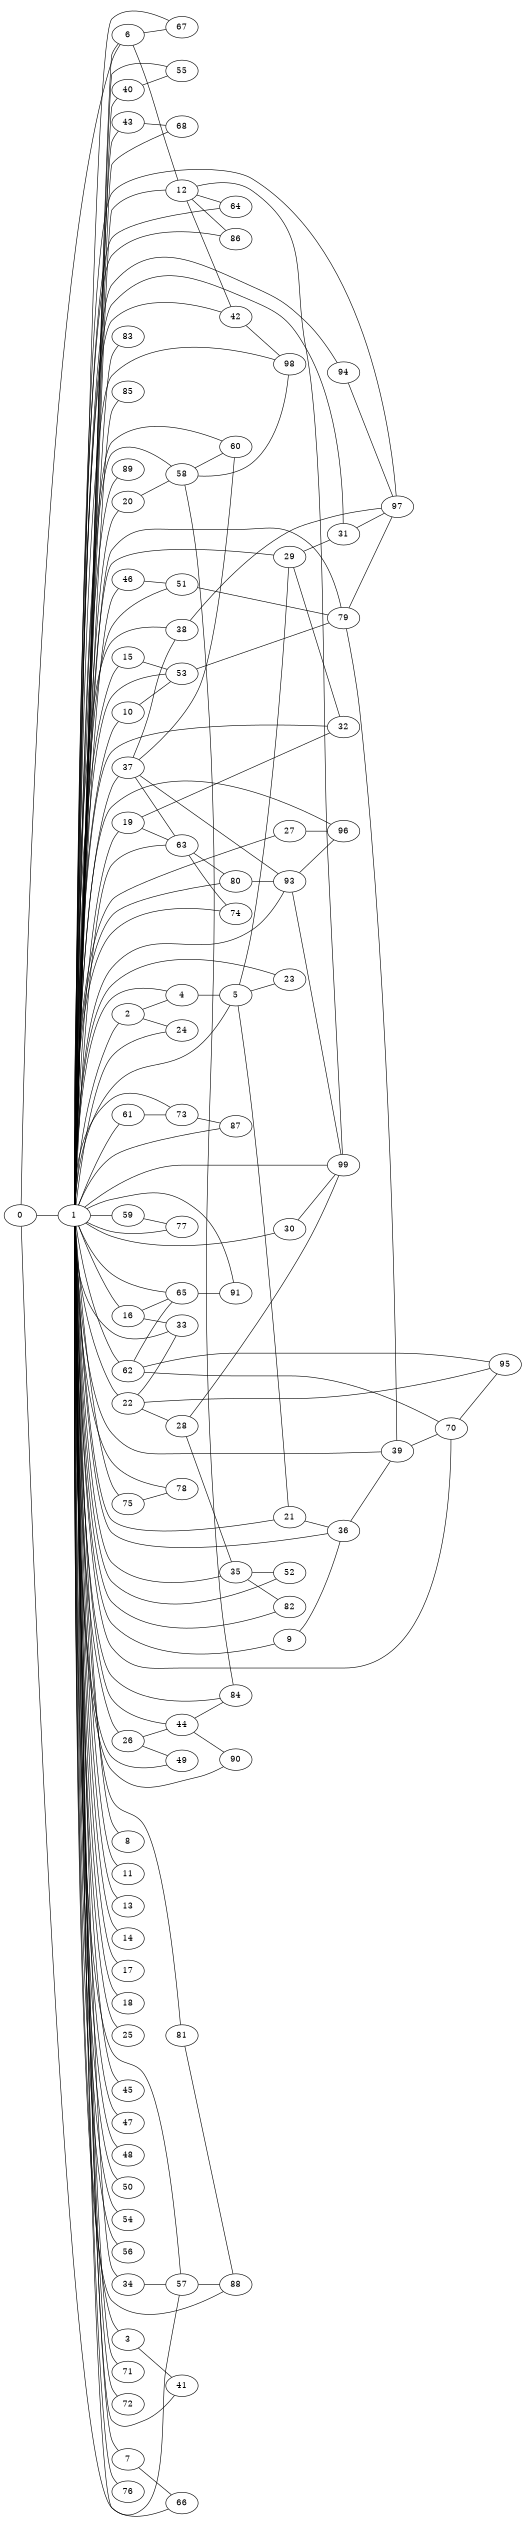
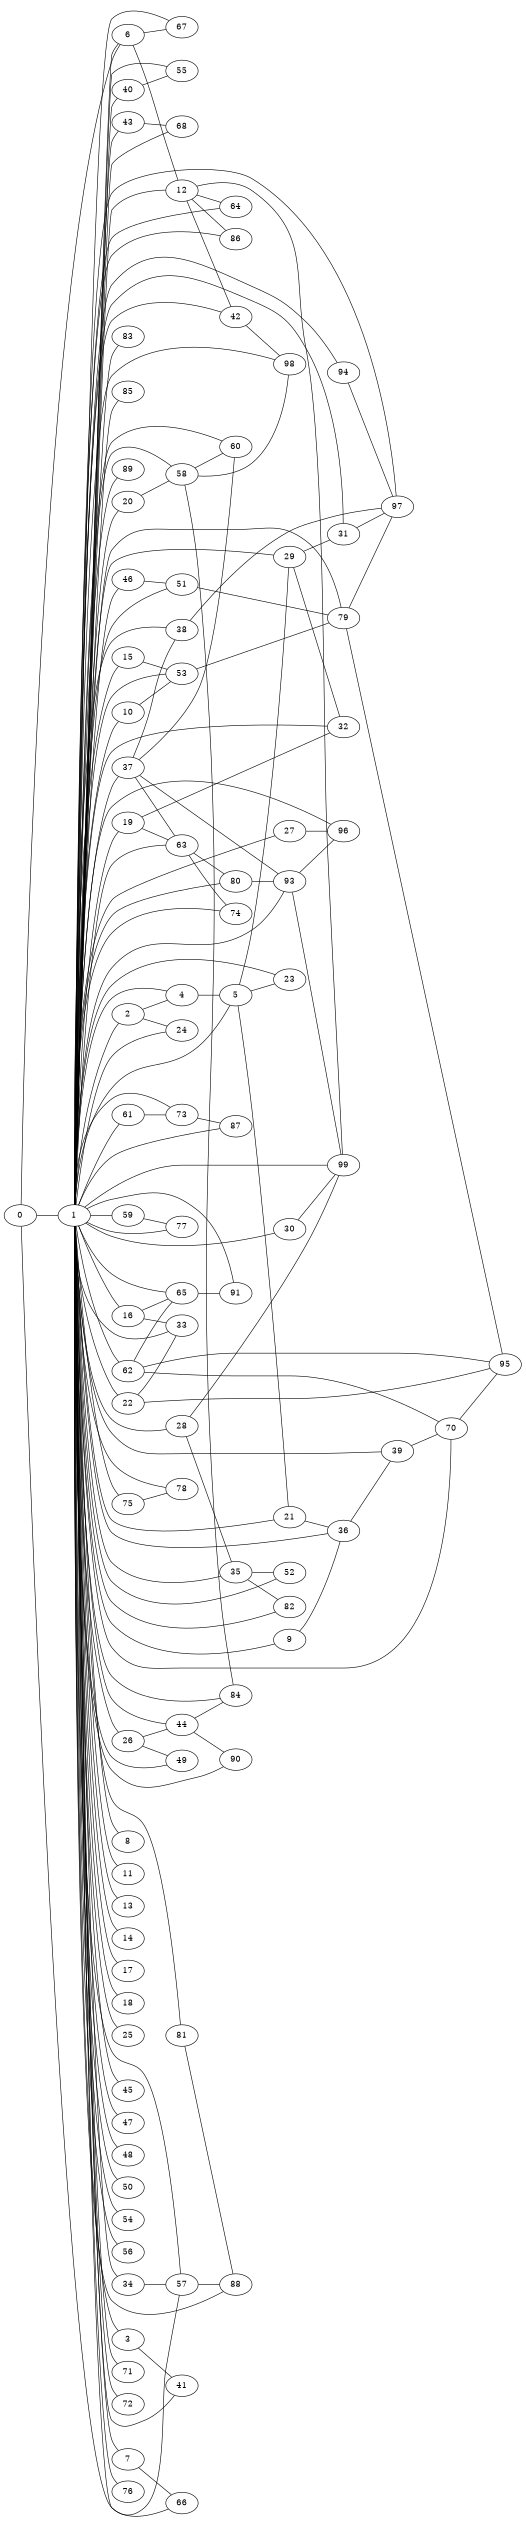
edge "79" -- "39": now "79" -- "95"
edge "22" -- "28": now "1" -- "28"
